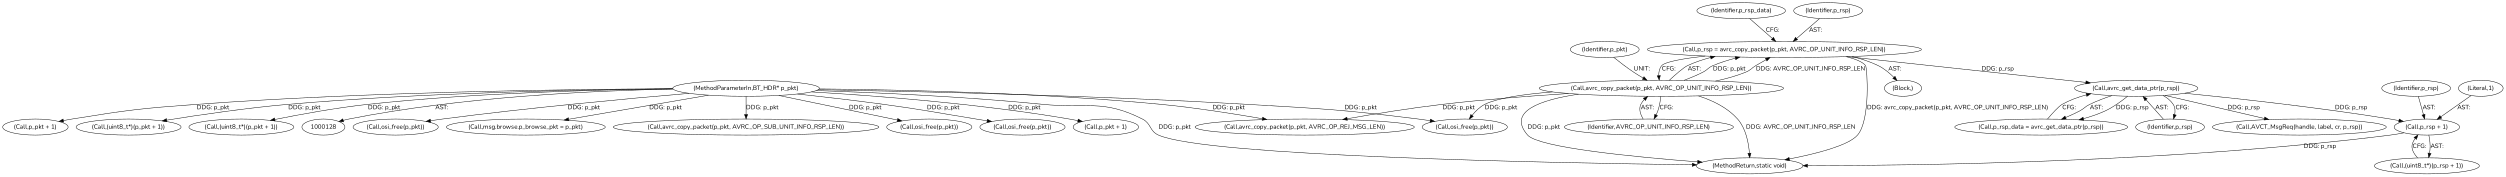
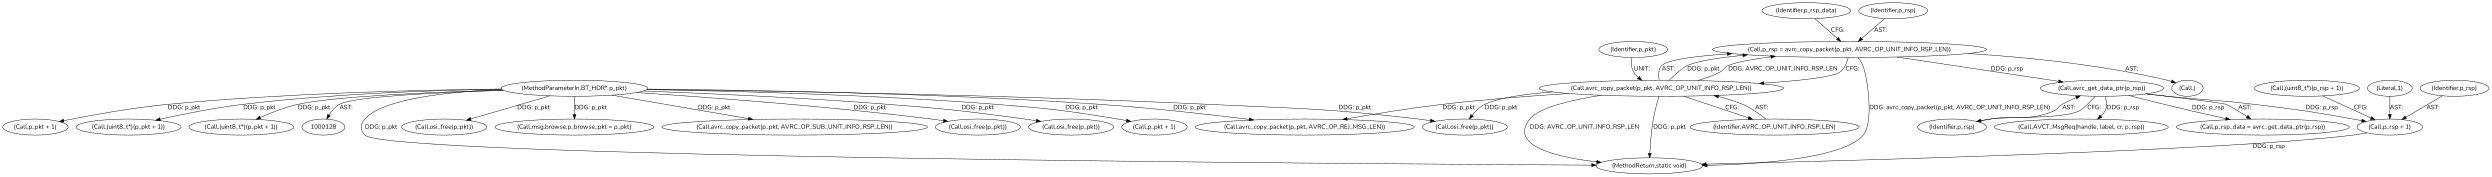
node "(Block,)": label "(Block,)" -> "(Call,)"
edge "(Call,p_rsp_data = avrc_get_data_ptr(p_rsp))" -> "(Call,avrc_get_data_ptr(p_rsp))": removed, label "CFG:"
edge "(Call,p_rsp + 1)" -> "(Call,(uint8_t*)(p_rsp + 1))": removed, label "AST:"
